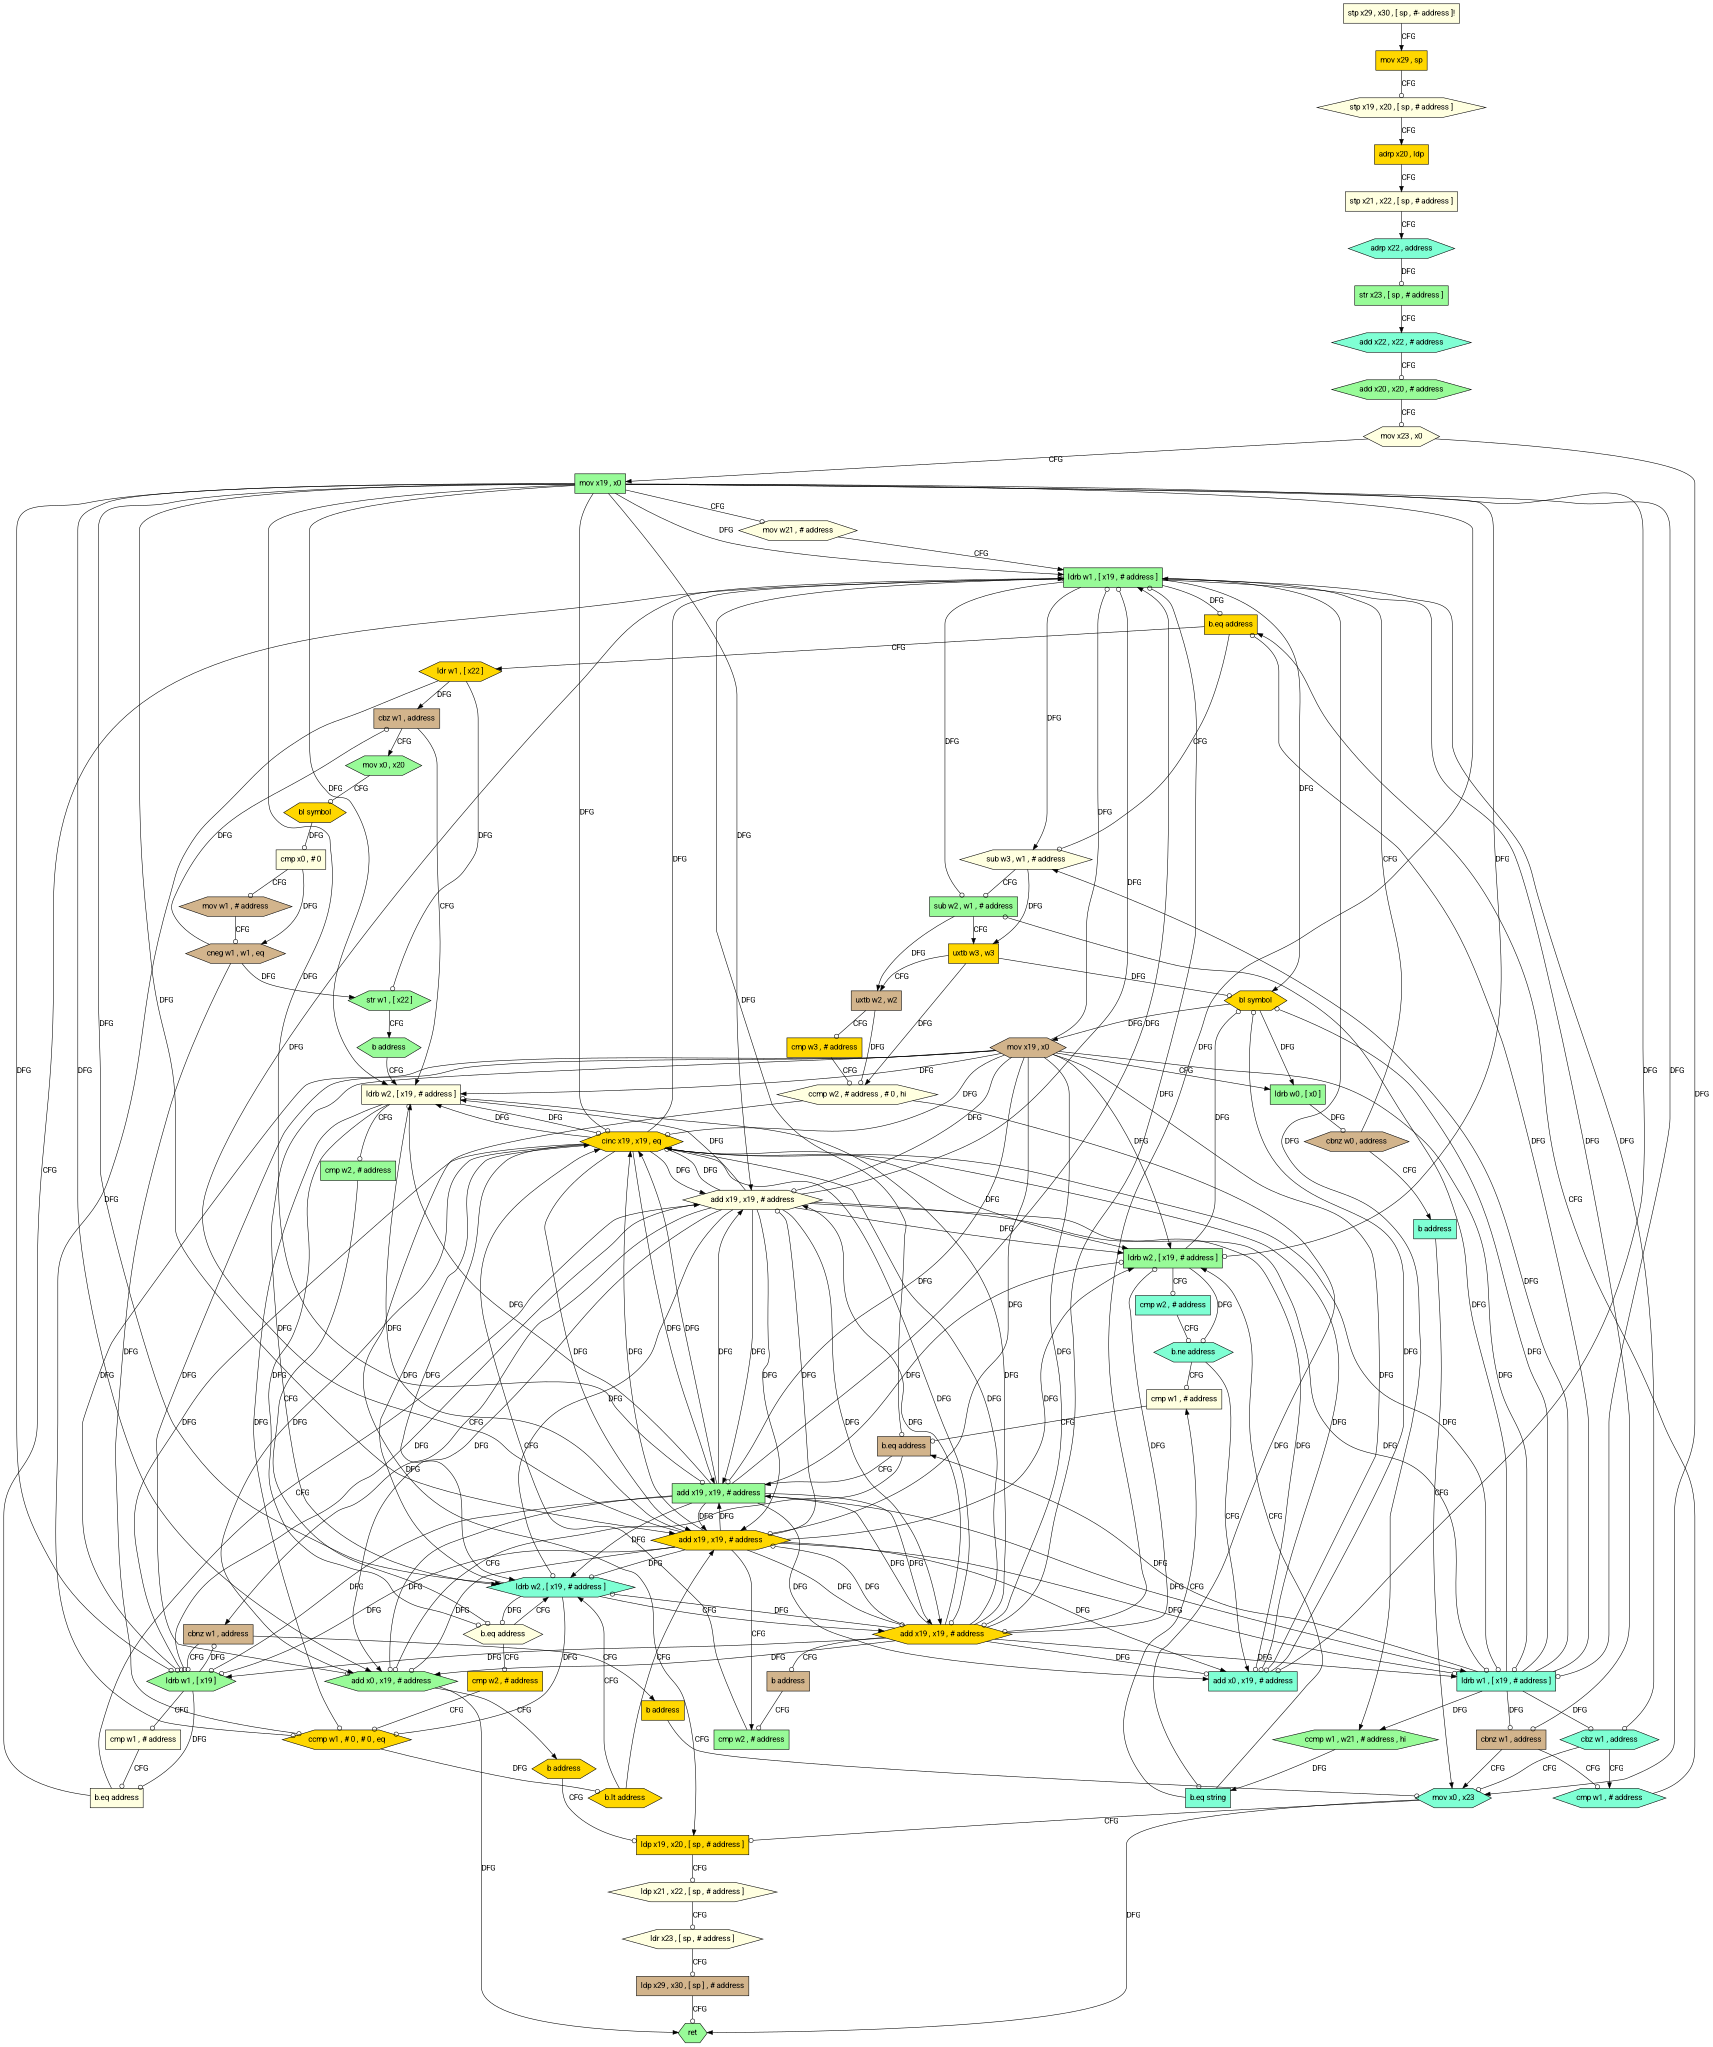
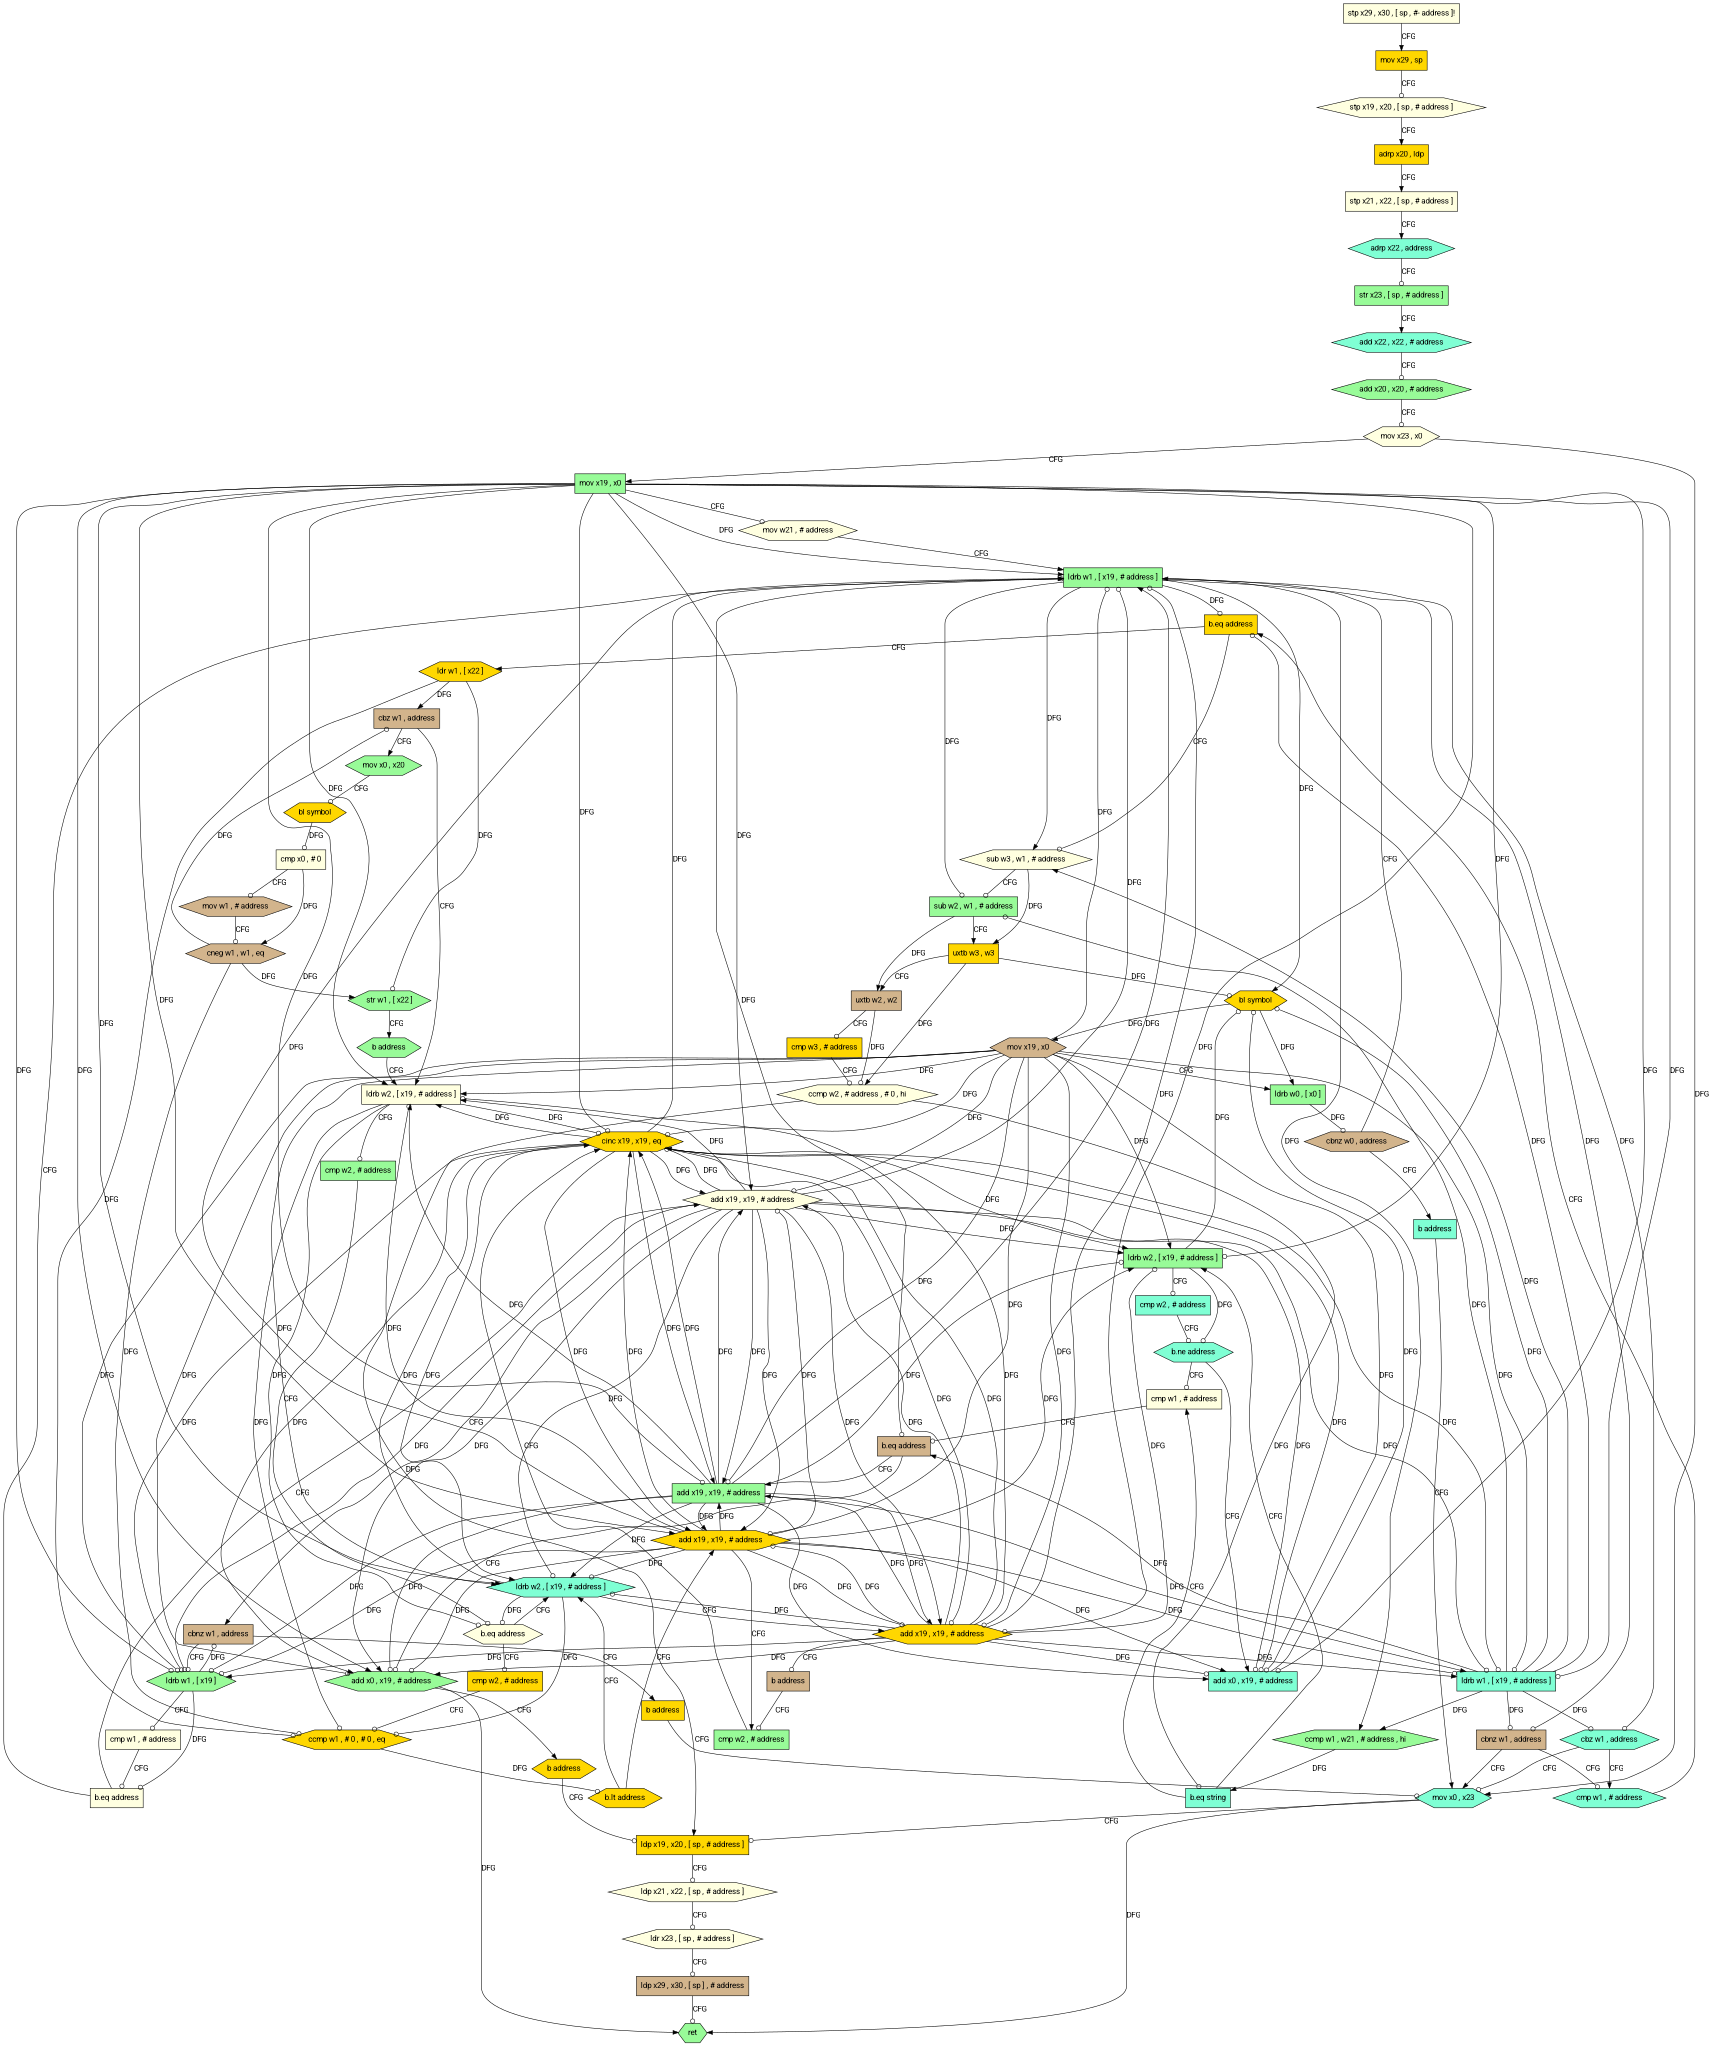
edge "adrp x22 , address" -> "str x23 , [ sp , # address ]": label "DFG" -> "CFG"
